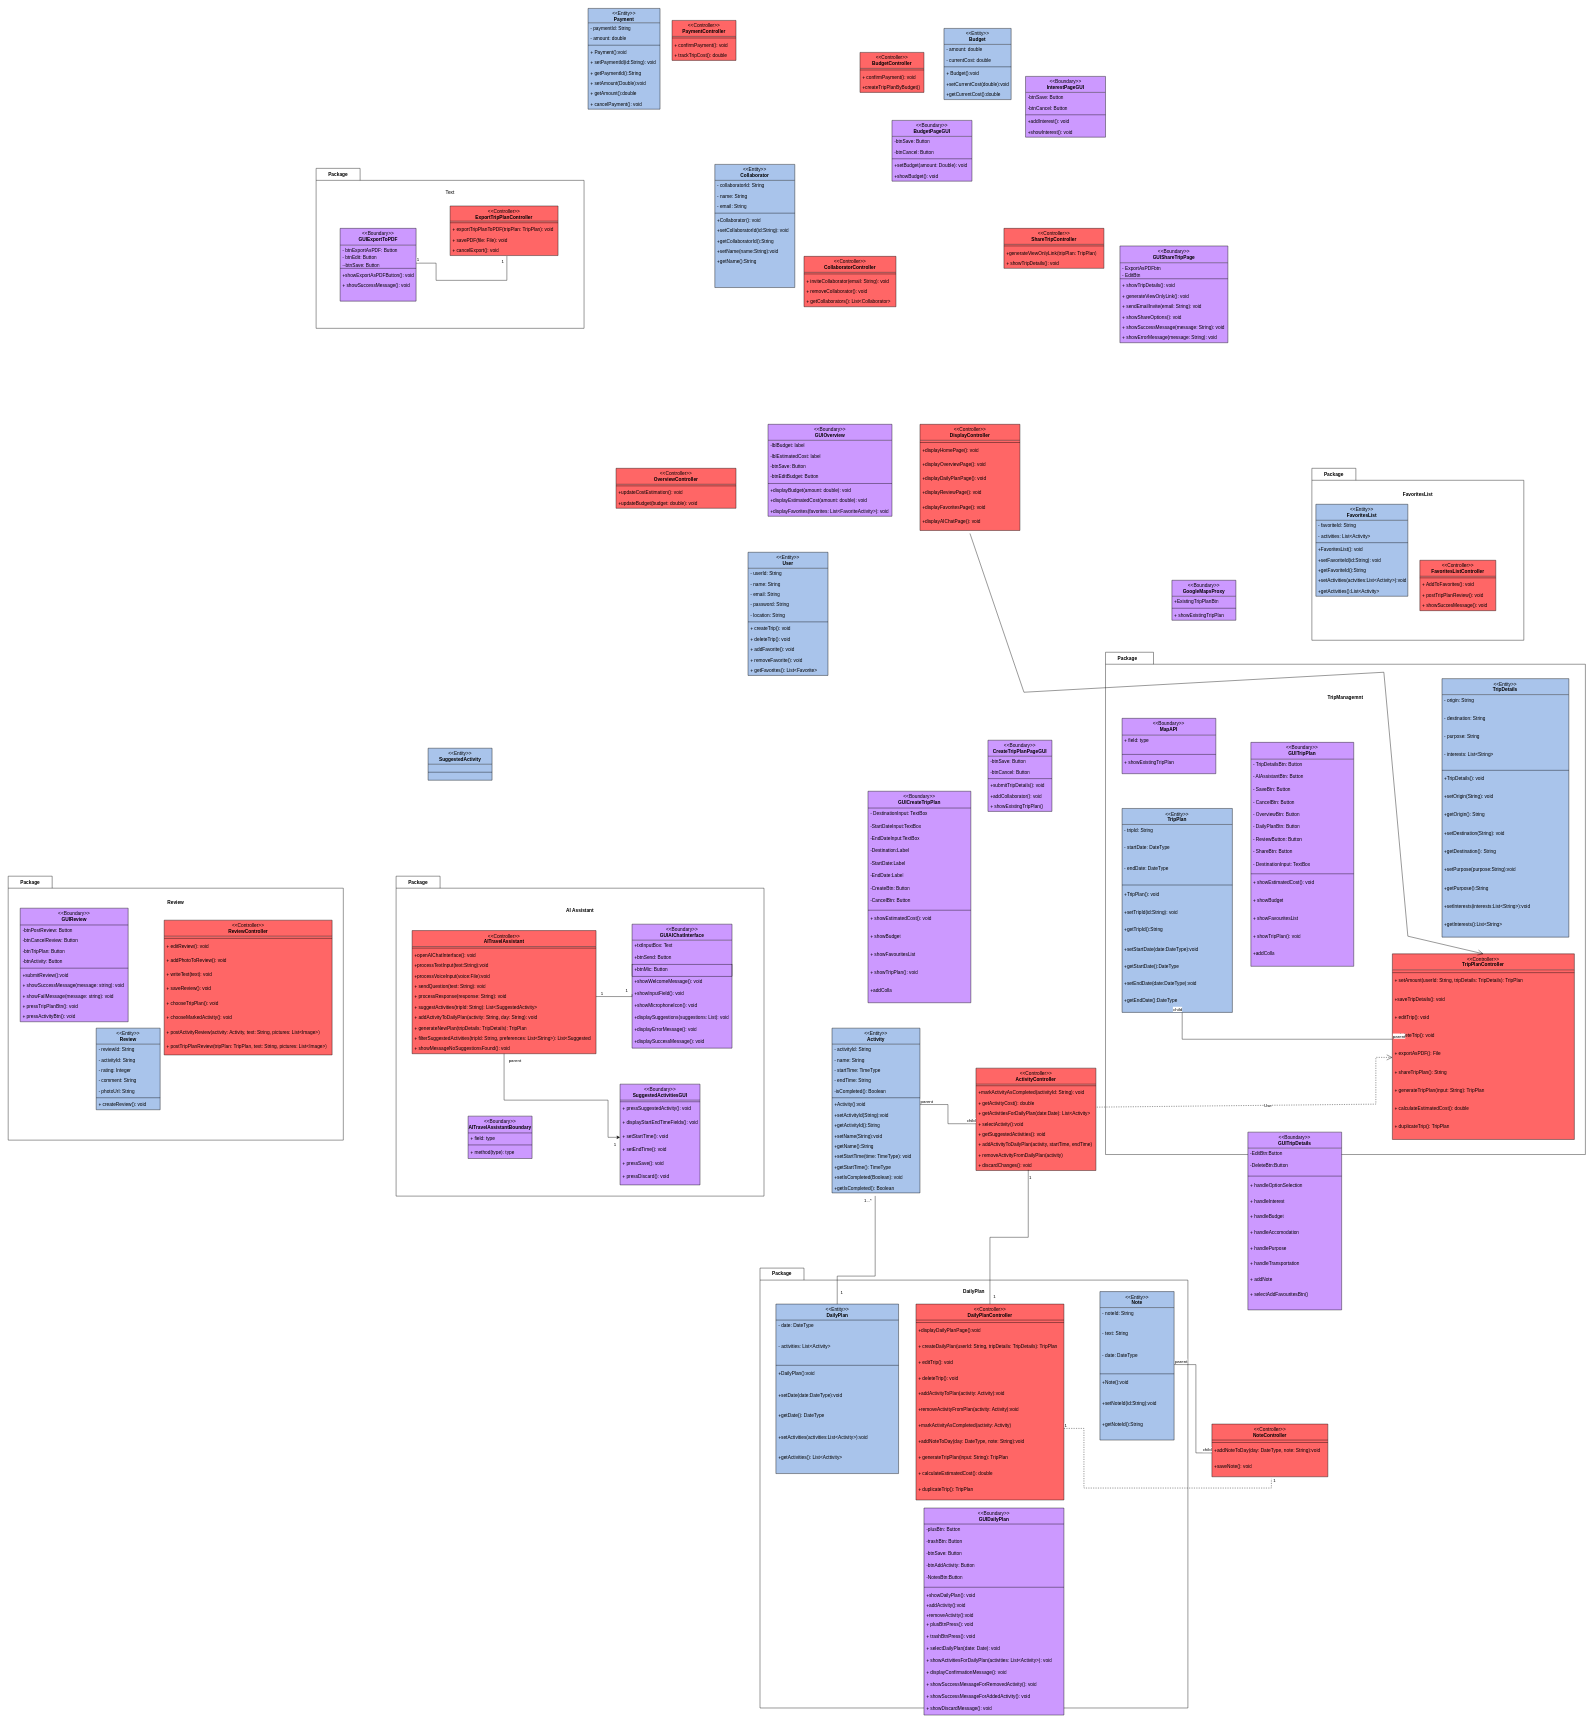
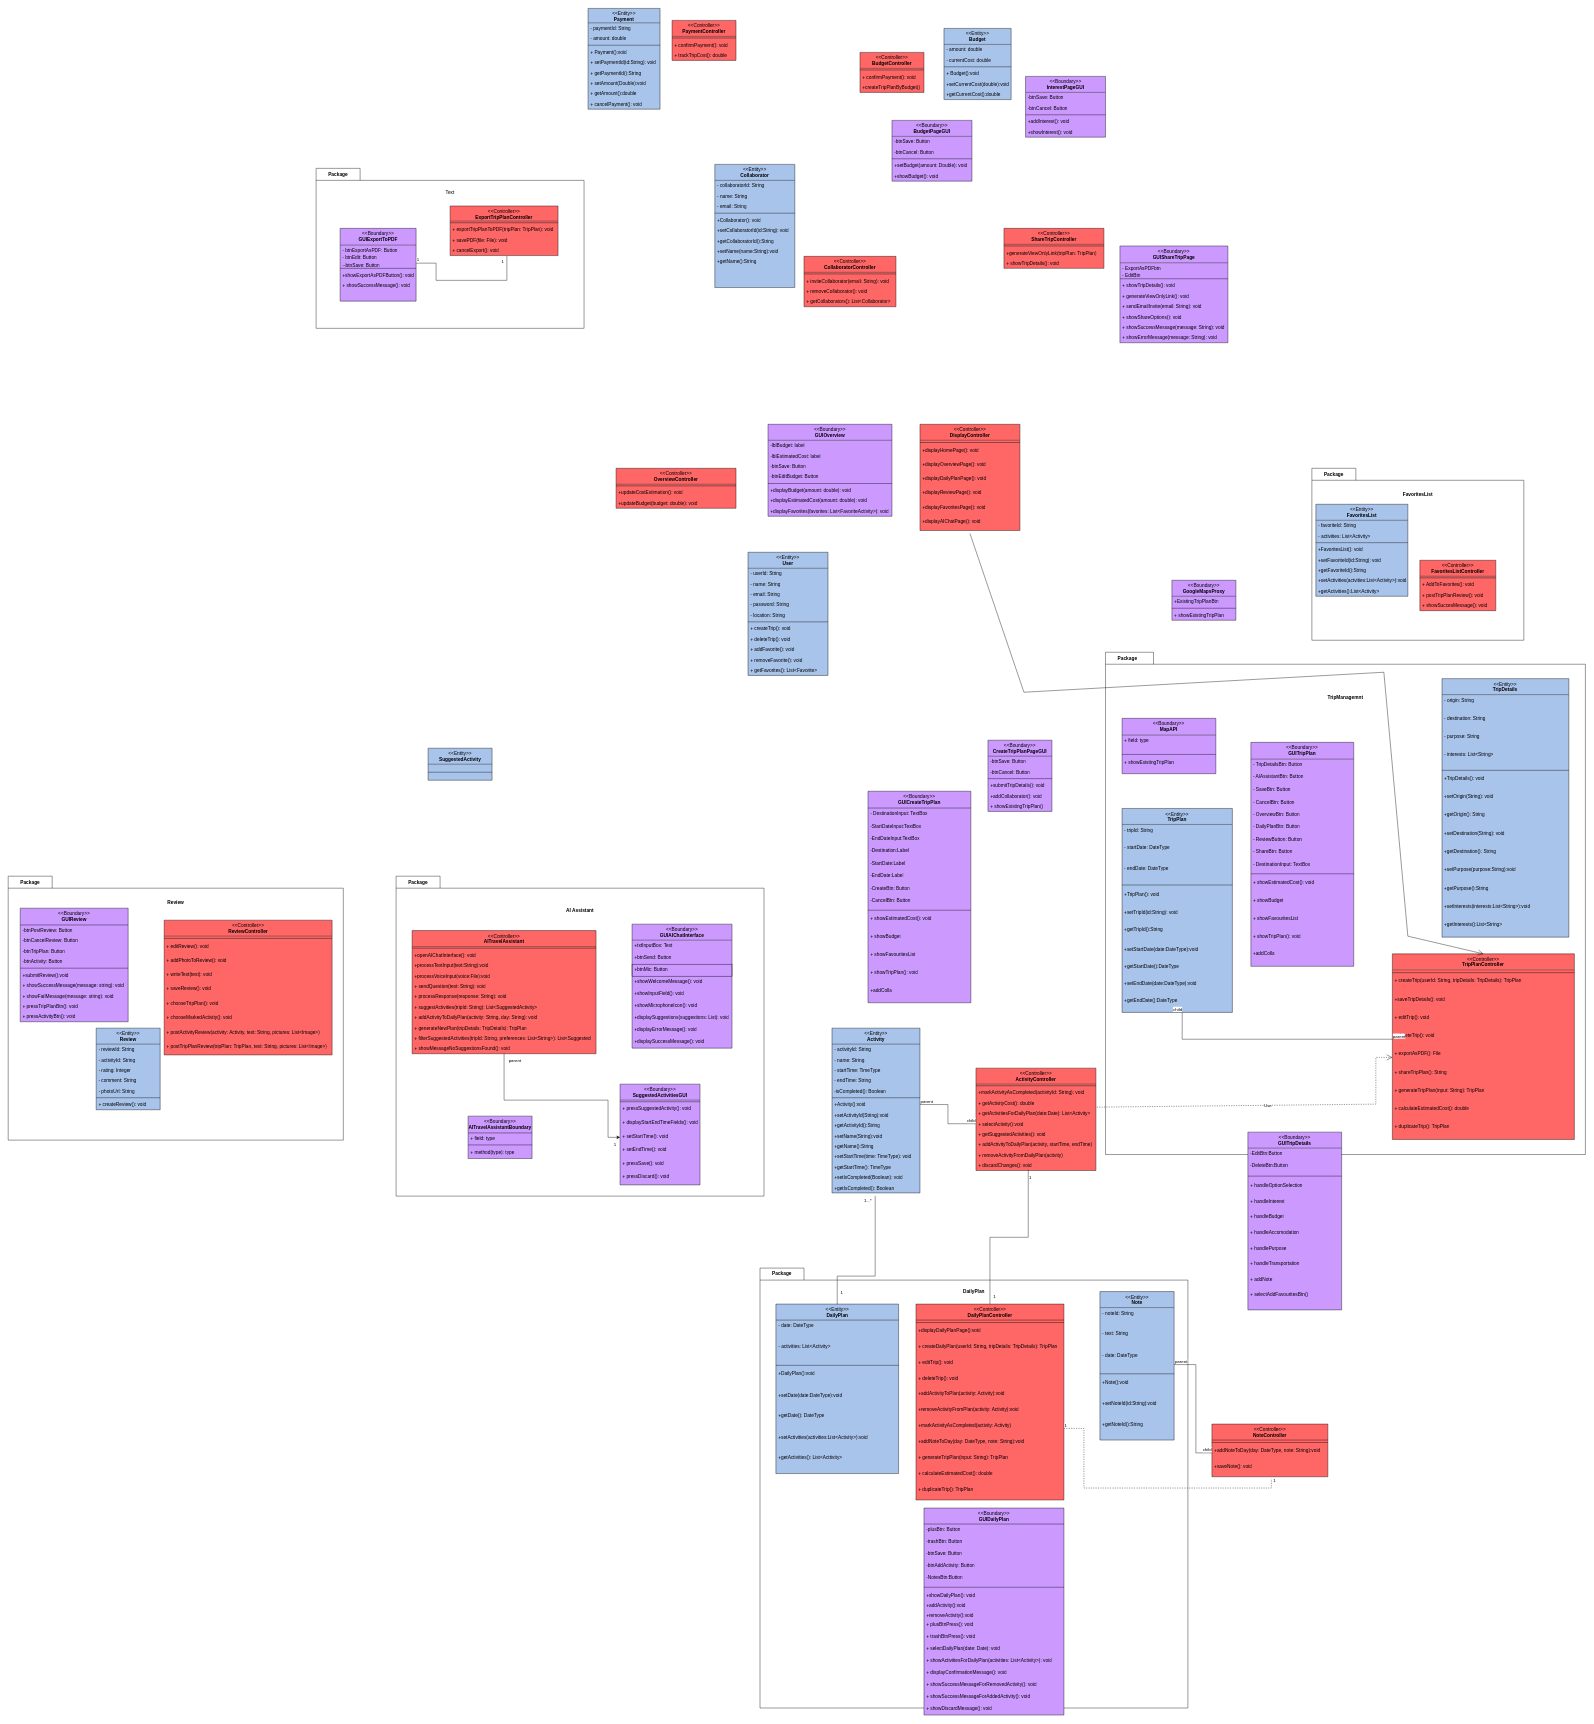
node "+ setAmount(userId: String, tripDetails: TripDetails): TripPlan": label "+ setAmount(userId: String, tripDetails: TripDetails): TripPlan" -> "+ createTrip(userId: String, tripDetails: TripDetails): TripPlan"
edge "+showInputField(): void" -- "+ processResponse(response: String): void": removed, labels "1", "1"
